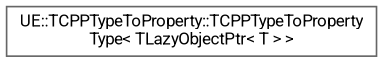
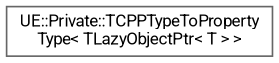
node "UE::TCPPTypeToProperty::TCPPTypeToProperty Type< TLazyObjectPtr< T > >": label "UE::TCPPTypeToProperty::TCPPTypeToProperty Type< TLazyObjectPtr< T > >" -> "UE::Private::TCPPTypeToProperty Type< TLazyObjectPtr< T > >"
